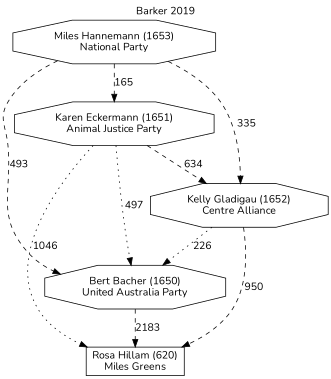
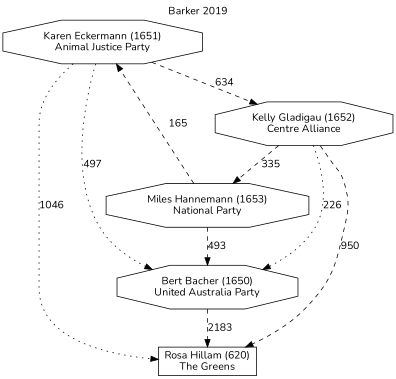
edge "Miles Hannemann (1653) National Party" -> "Kelly Gladigau (1652) Centre Alliance": reversed
node "Rosa Hillam (620) Miles Greens": label "Rosa Hillam (620) Miles Greens" -> "Rosa Hillam (620) The Greens"
